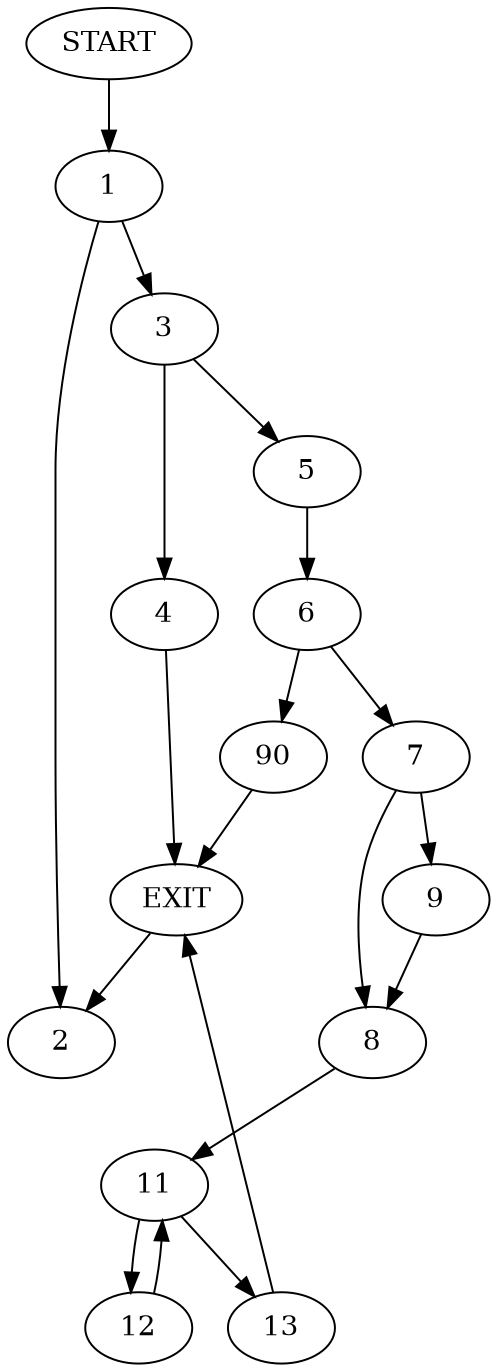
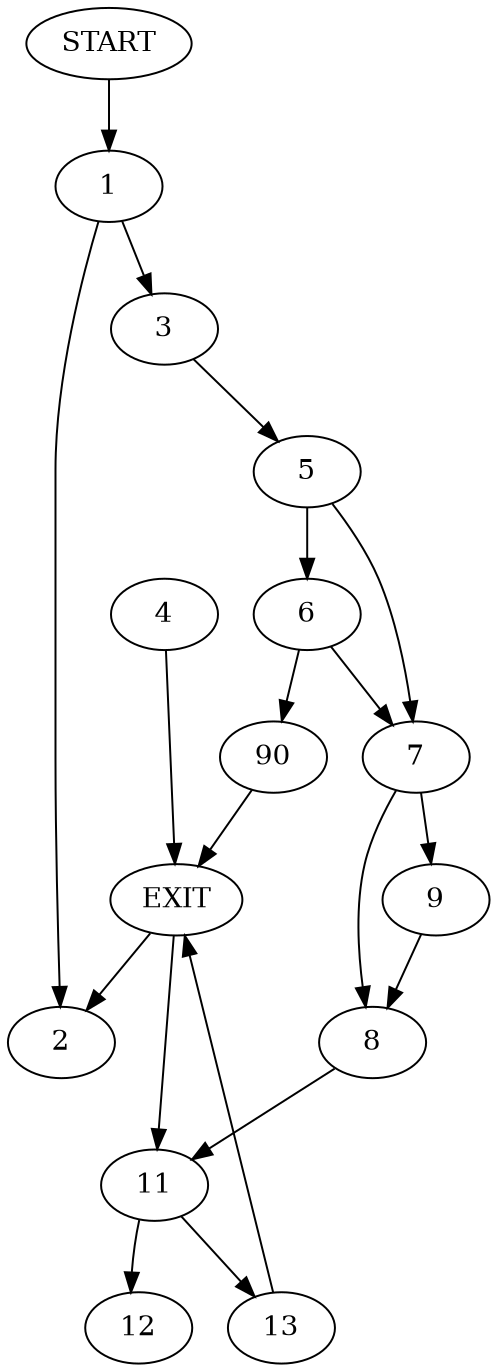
edge "3" -> "4": removed
edge "5" -> "7": added
edge "12" -> "11": now "EXIT" -> "11"
